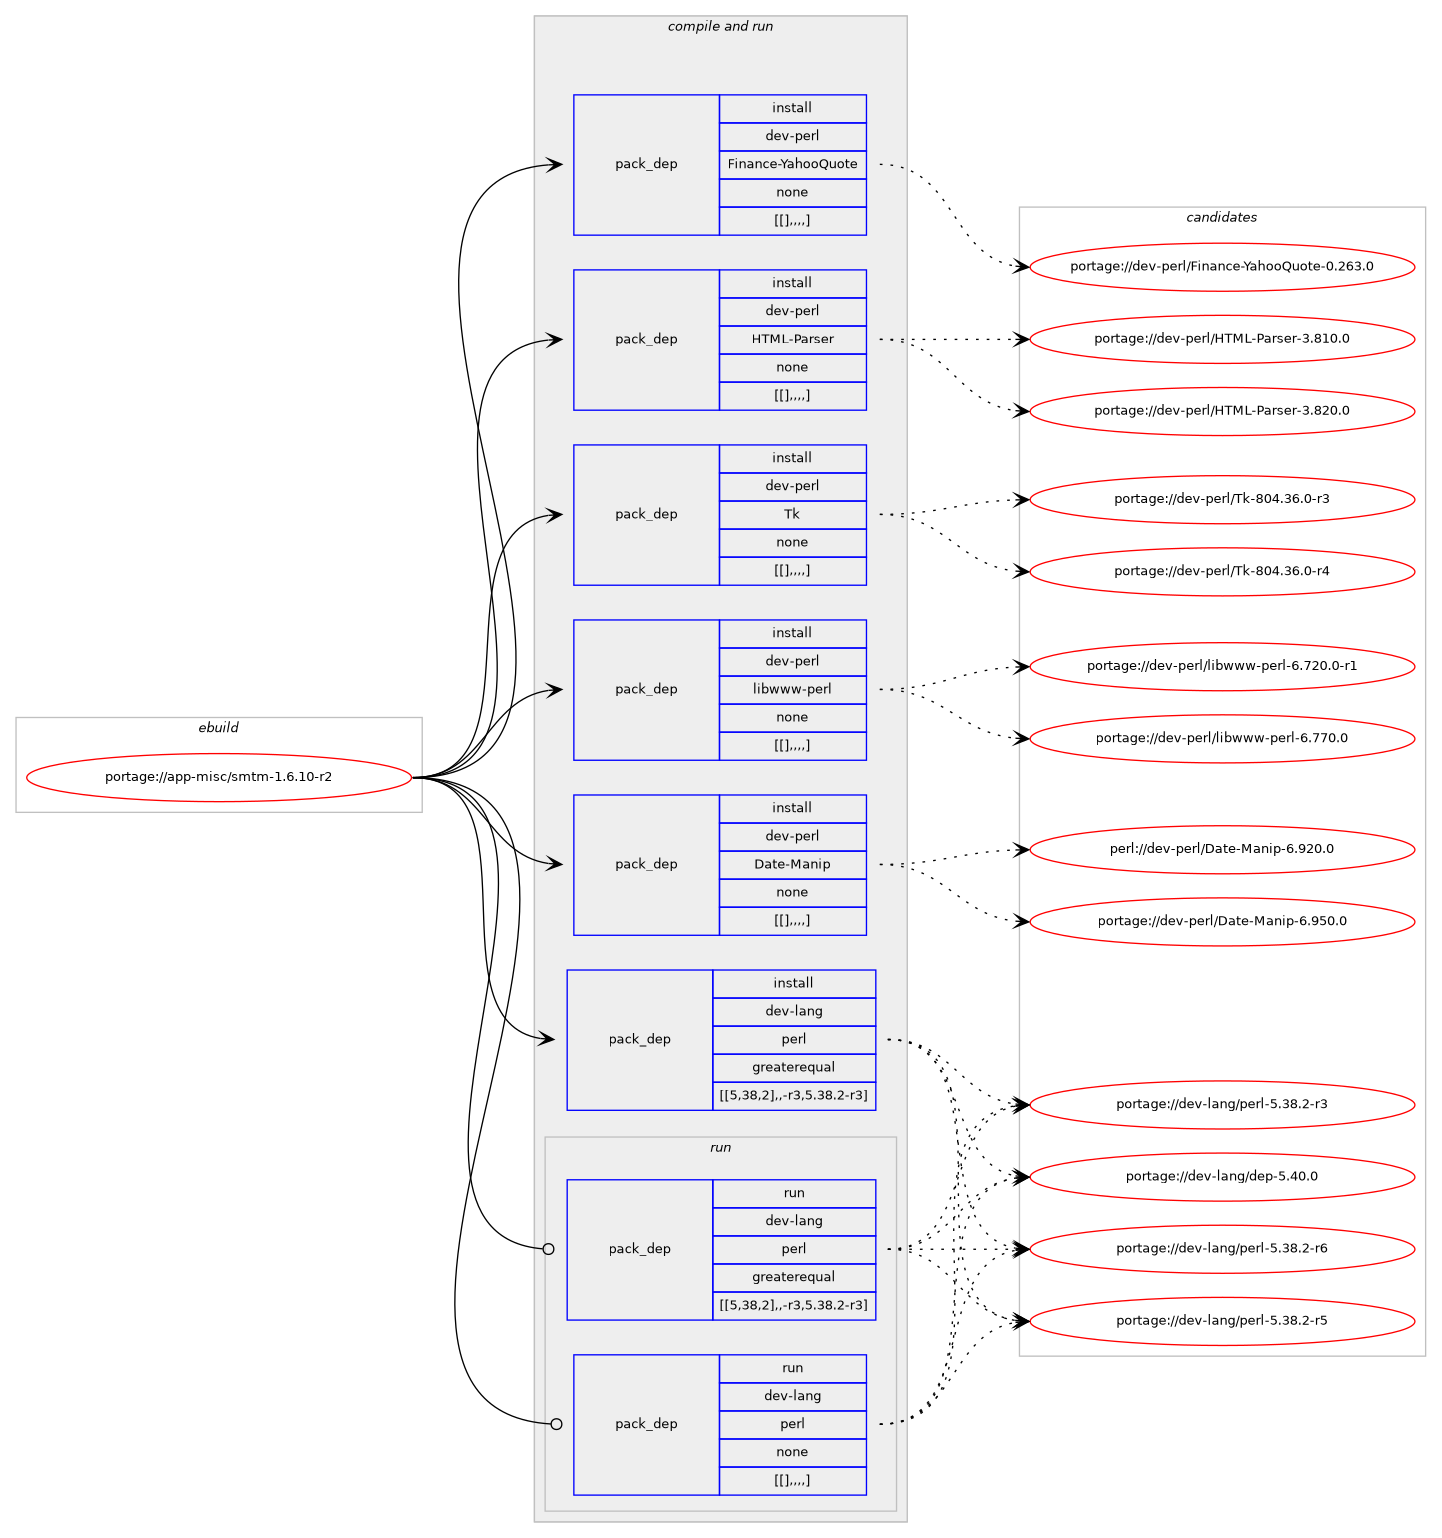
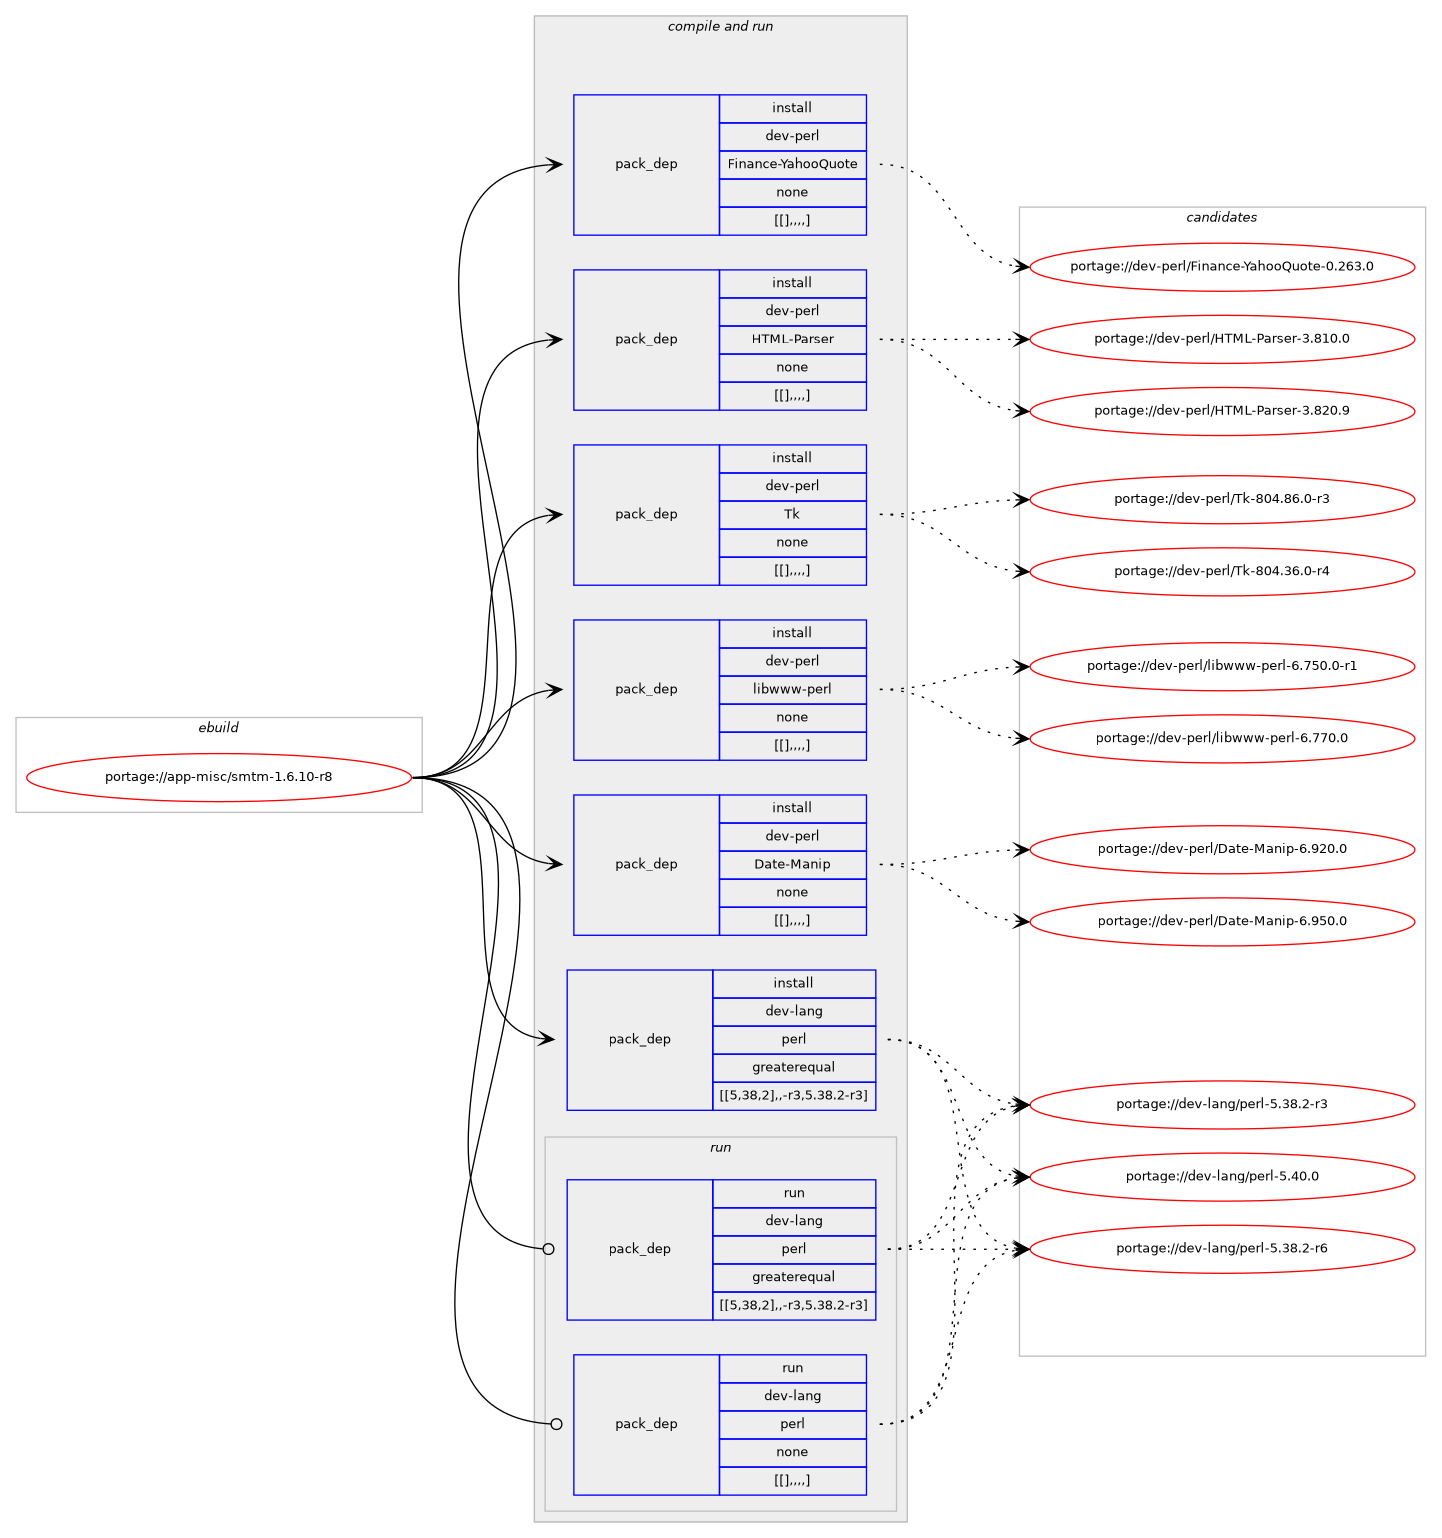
node "portage://dev-perl/HTML-Parser-3.820.0": label "portage://dev-perl/HTML-Parser-3.820.0" -> "portage://dev-perl/HTML-Parser-3.820.9"
node "portage://dev-perl/Tk-804.36.0-r3": label "portage://dev-perl/Tk-804.36.0-r3" -> "portage://dev-perl/Tk-804.86.0-r3"
node "portage://dev-perl/libwww-perl-6.720.0-r1": label "portage://dev-perl/libwww-perl-6.720.0-r1" -> "portage://dev-perl/libwww-perl-6.750.0-r1"
node "portage://app-misc/smtm-1.6.10-r2": label "portage://app-misc/smtm-1.6.10-r2" -> "portage://app-misc/smtm-1.6.10-r8"
node "perl://dev-perl/Date-Manip-6.920.0": label "perl://dev-perl/Date-Manip-6.920.0" -> "portage://dev-perl/Date-Manip-6.920.0"
node "portage://dev-lang/dep-5.40.0": label "portage://dev-lang/dep-5.40.0" -> "portage://dev-lang/perl-5.40.0"
node "portage://dev-lang/perl-5.38.2-r5": removed
